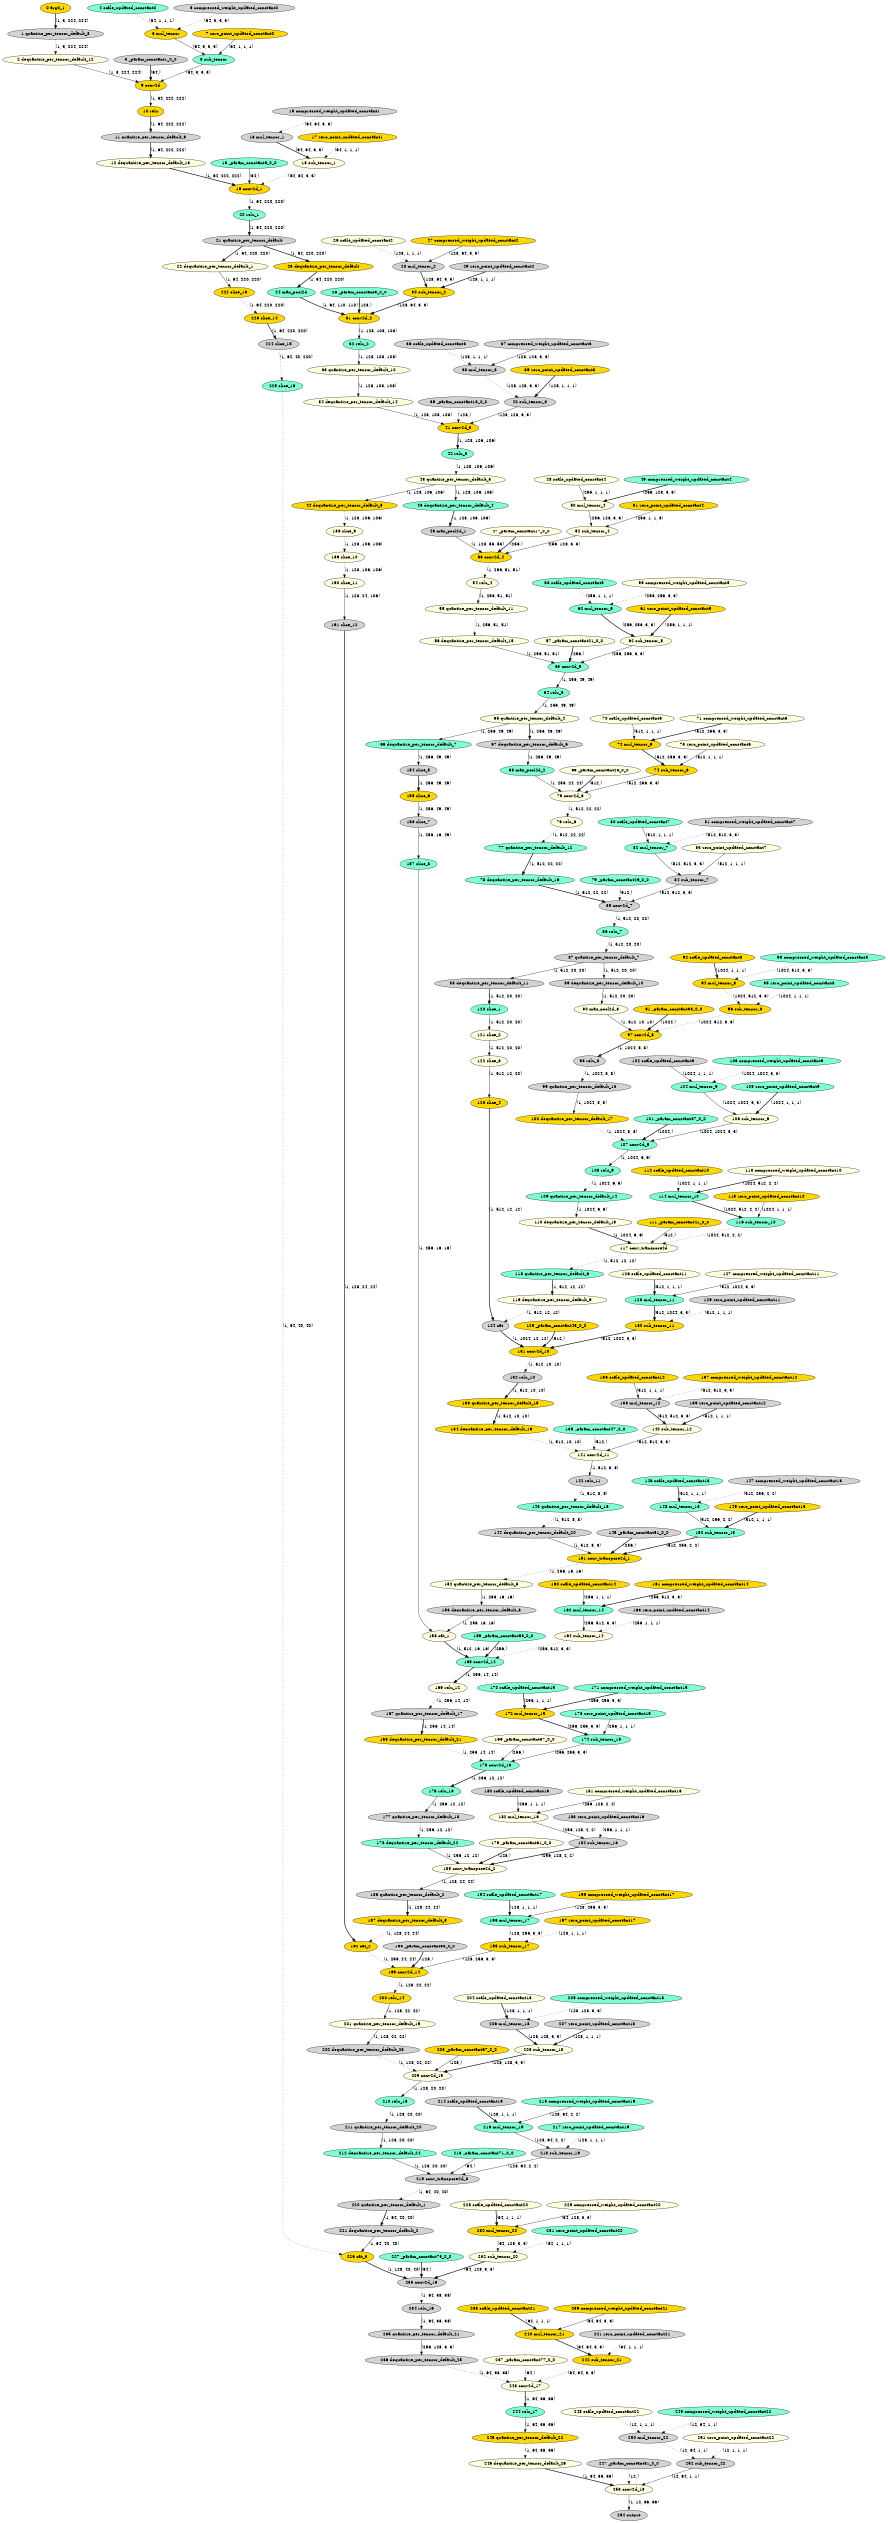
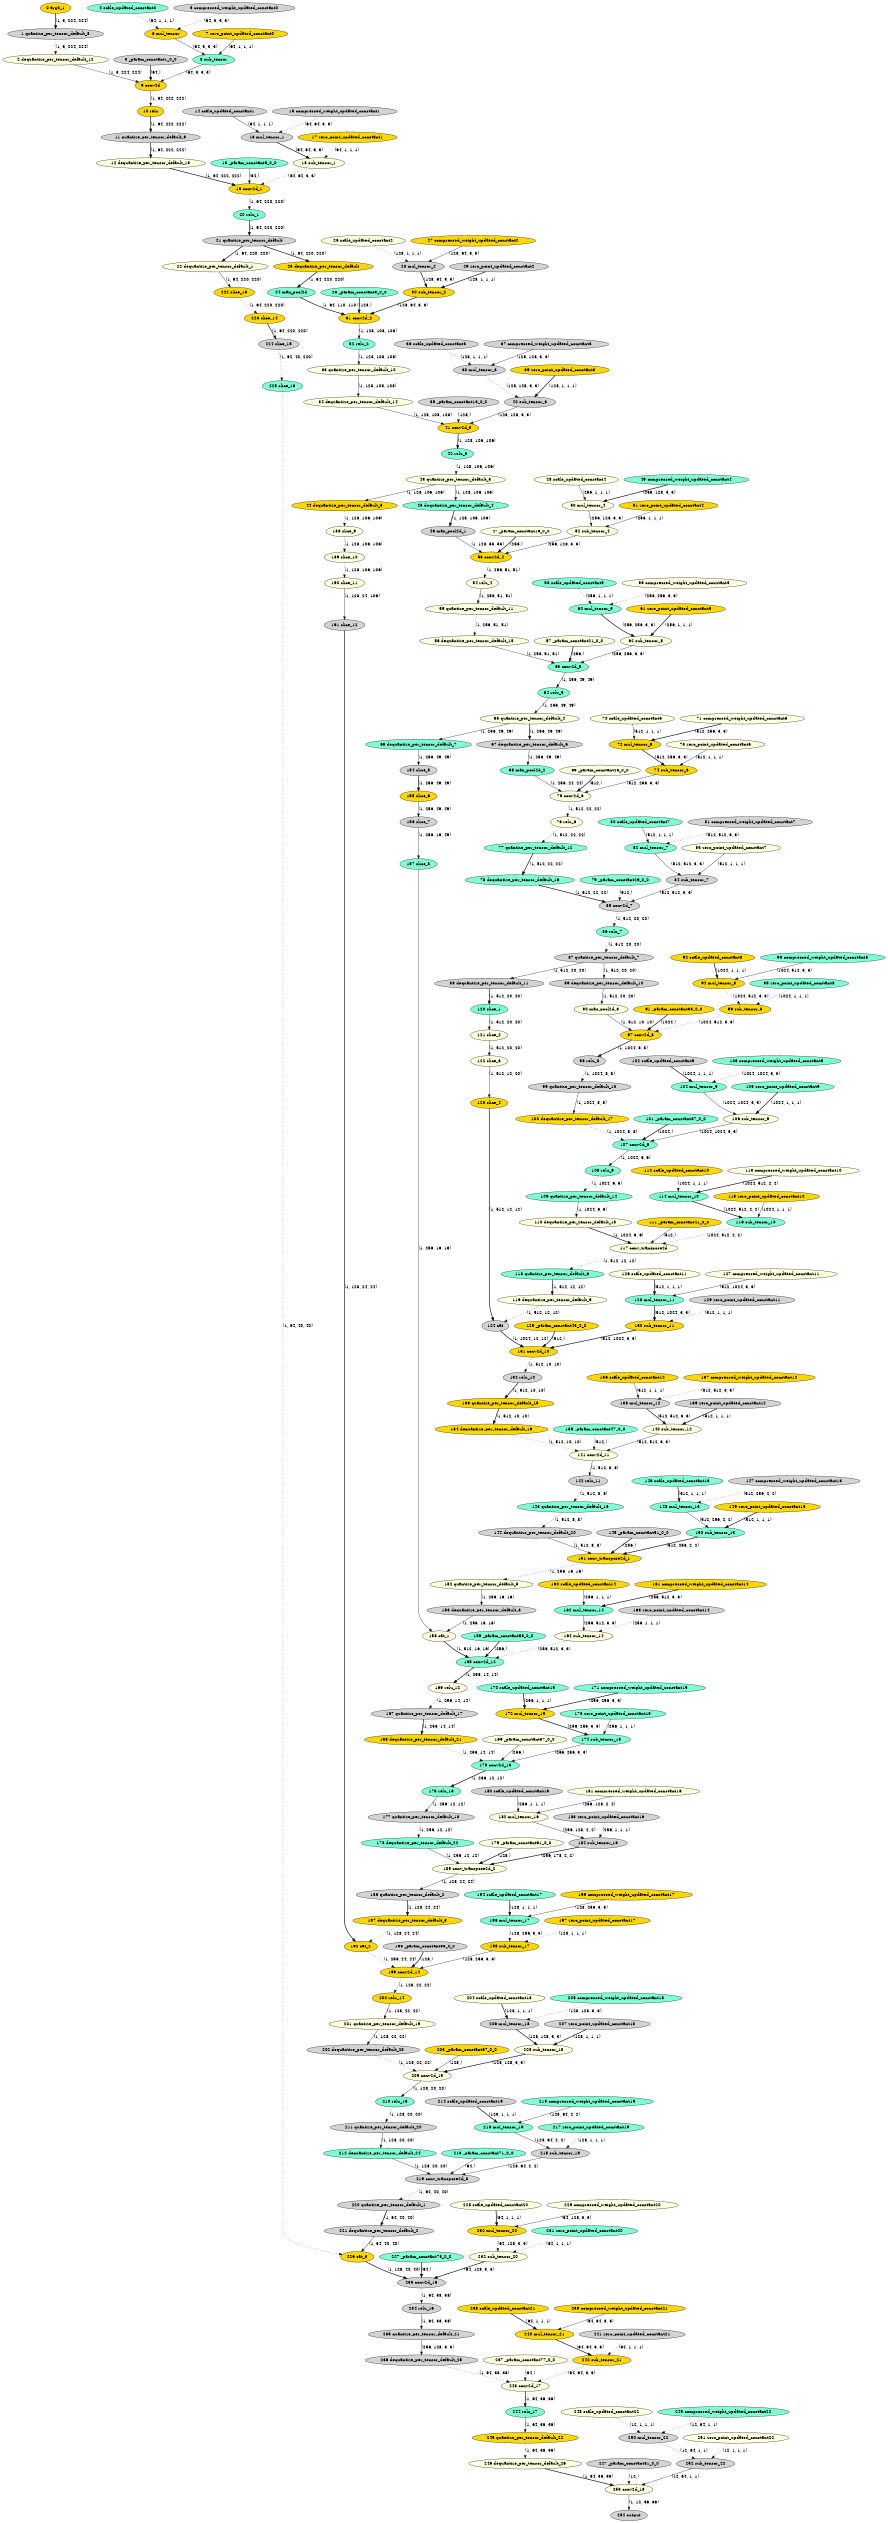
node "14 scale_updated_constant1": added
edge "51 zero_point_updated_constant4" -> "52 sub_tensor_4": label "(256, 1, 1, 8)" -> "(256, 1, 1, 1)"
node "47 _param_constant17_0_0": label "47 _param_constant17_0_0" -> "47 _param_constant19_0_0"
edge "93 compressed_weight_updated_constant8" -> "94 mul_tensor_8": style dotted -> solid
edge "102 scale_updated_constant9" -> "104 mul_tensor_9": style solid -> bold
edge "184 sub_tensor_16" -> "185 conv_transpose2d_2": label "(256, 128, 2, 2)" -> "(256, 178, 2, 2)"
